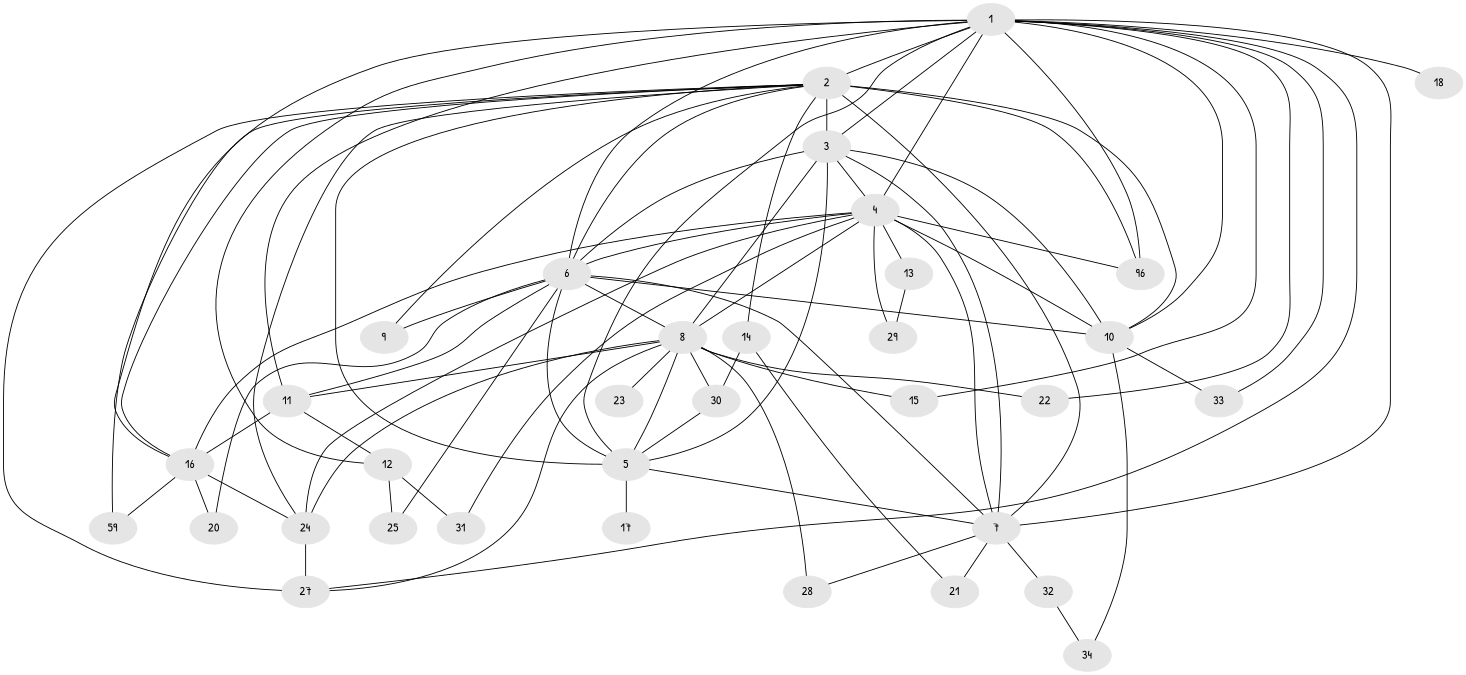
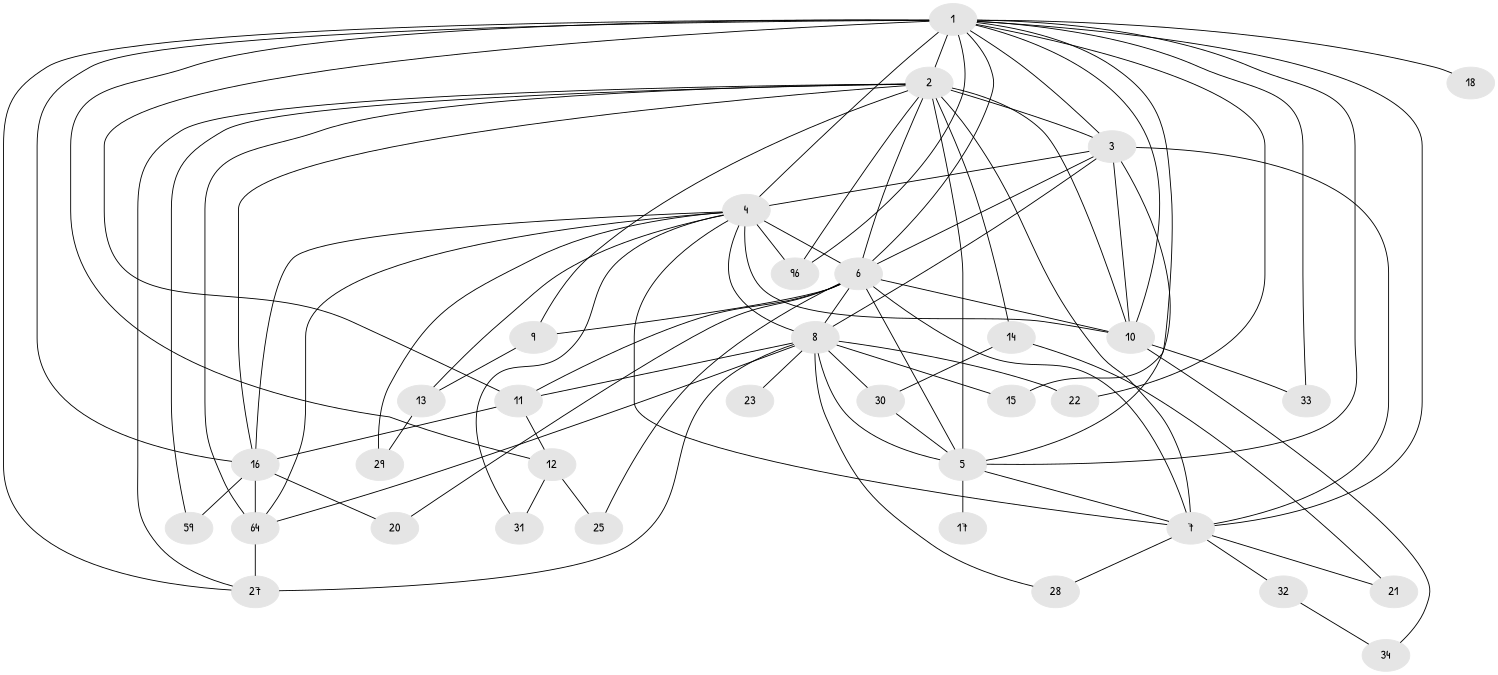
edge "9" -- "13": added
node "24": label "24" -> "64"
